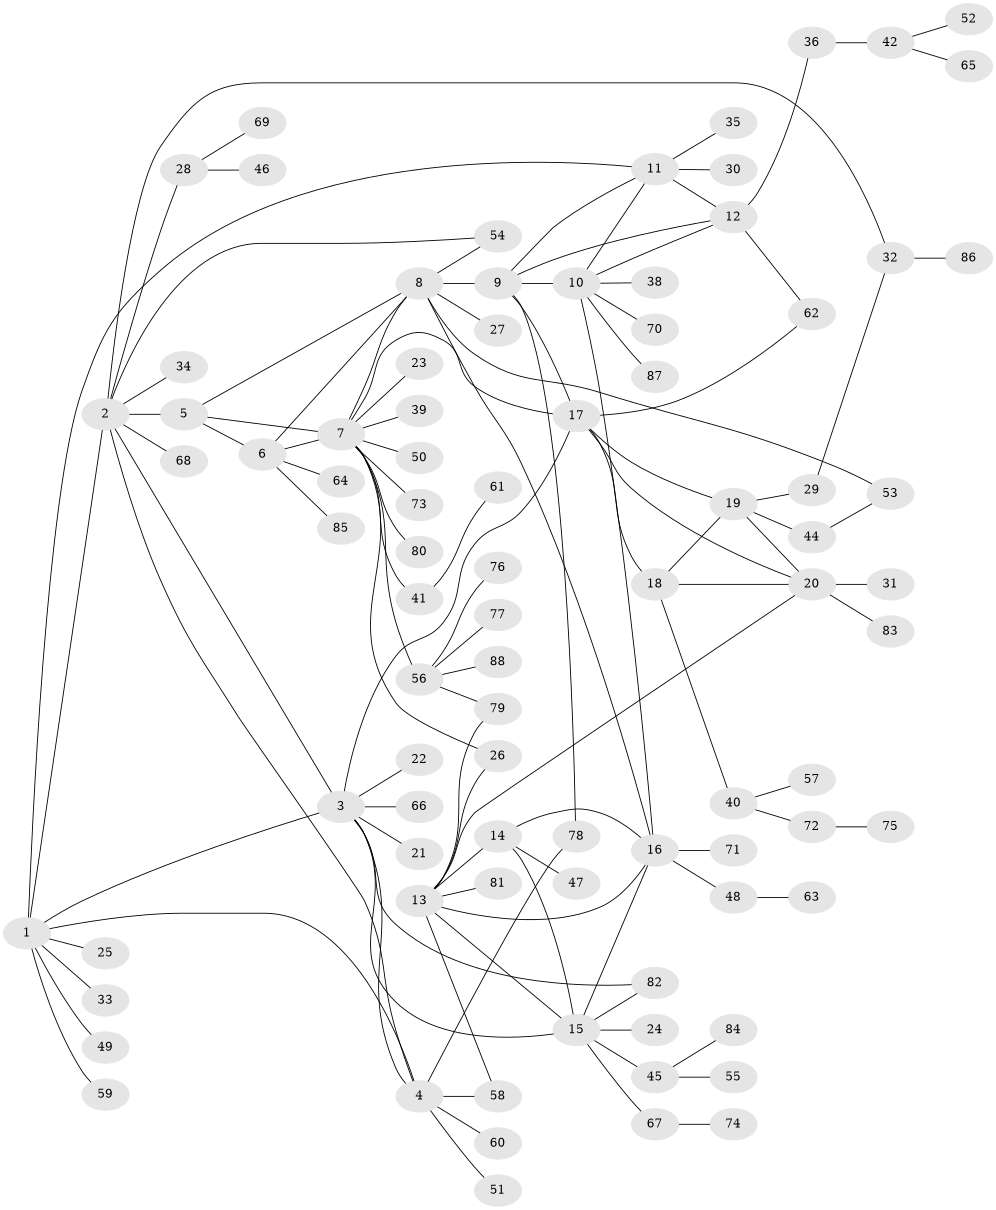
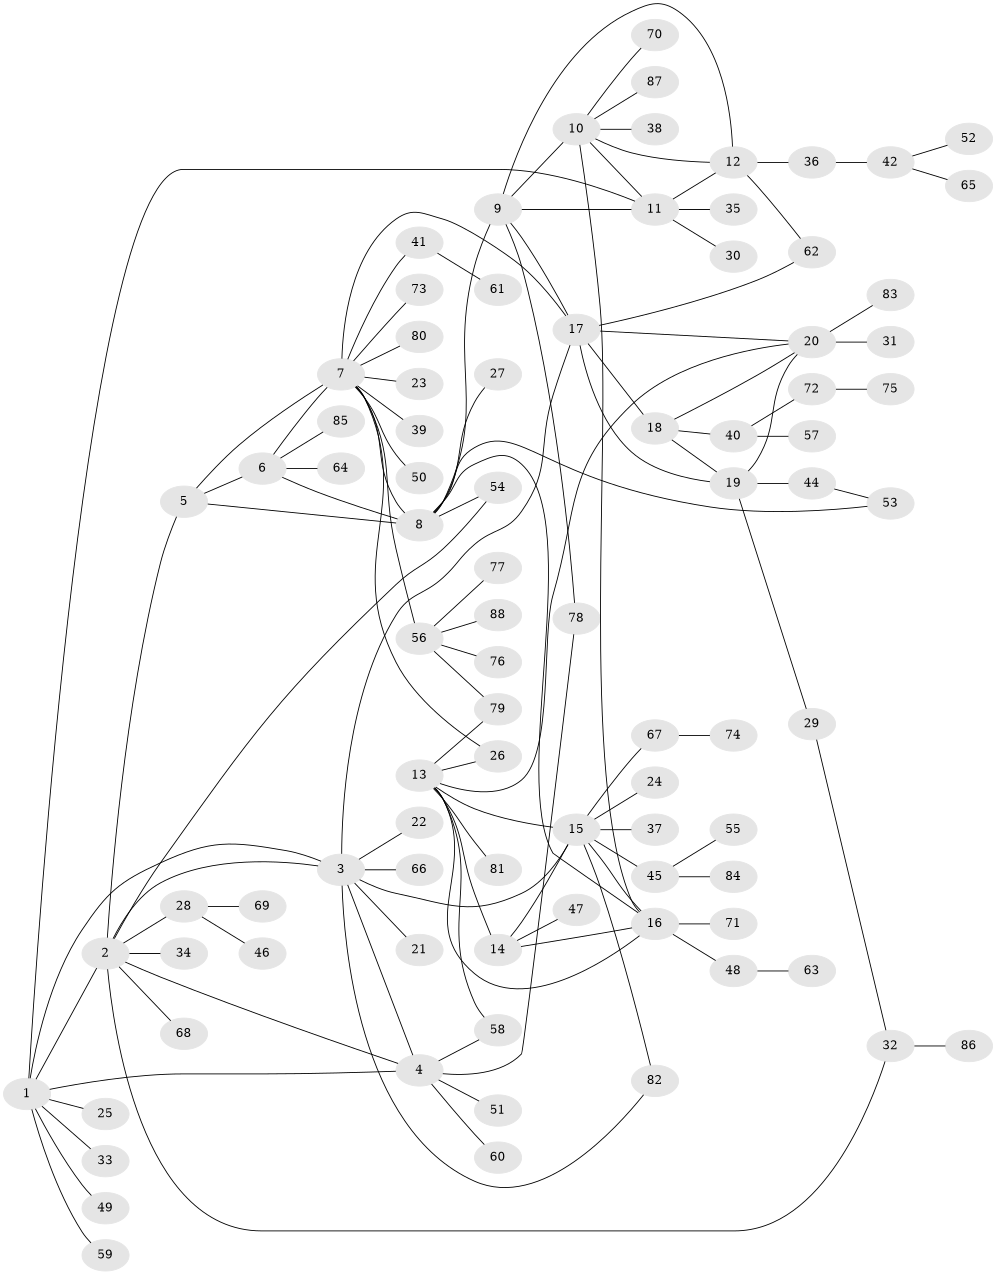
node "37": added
